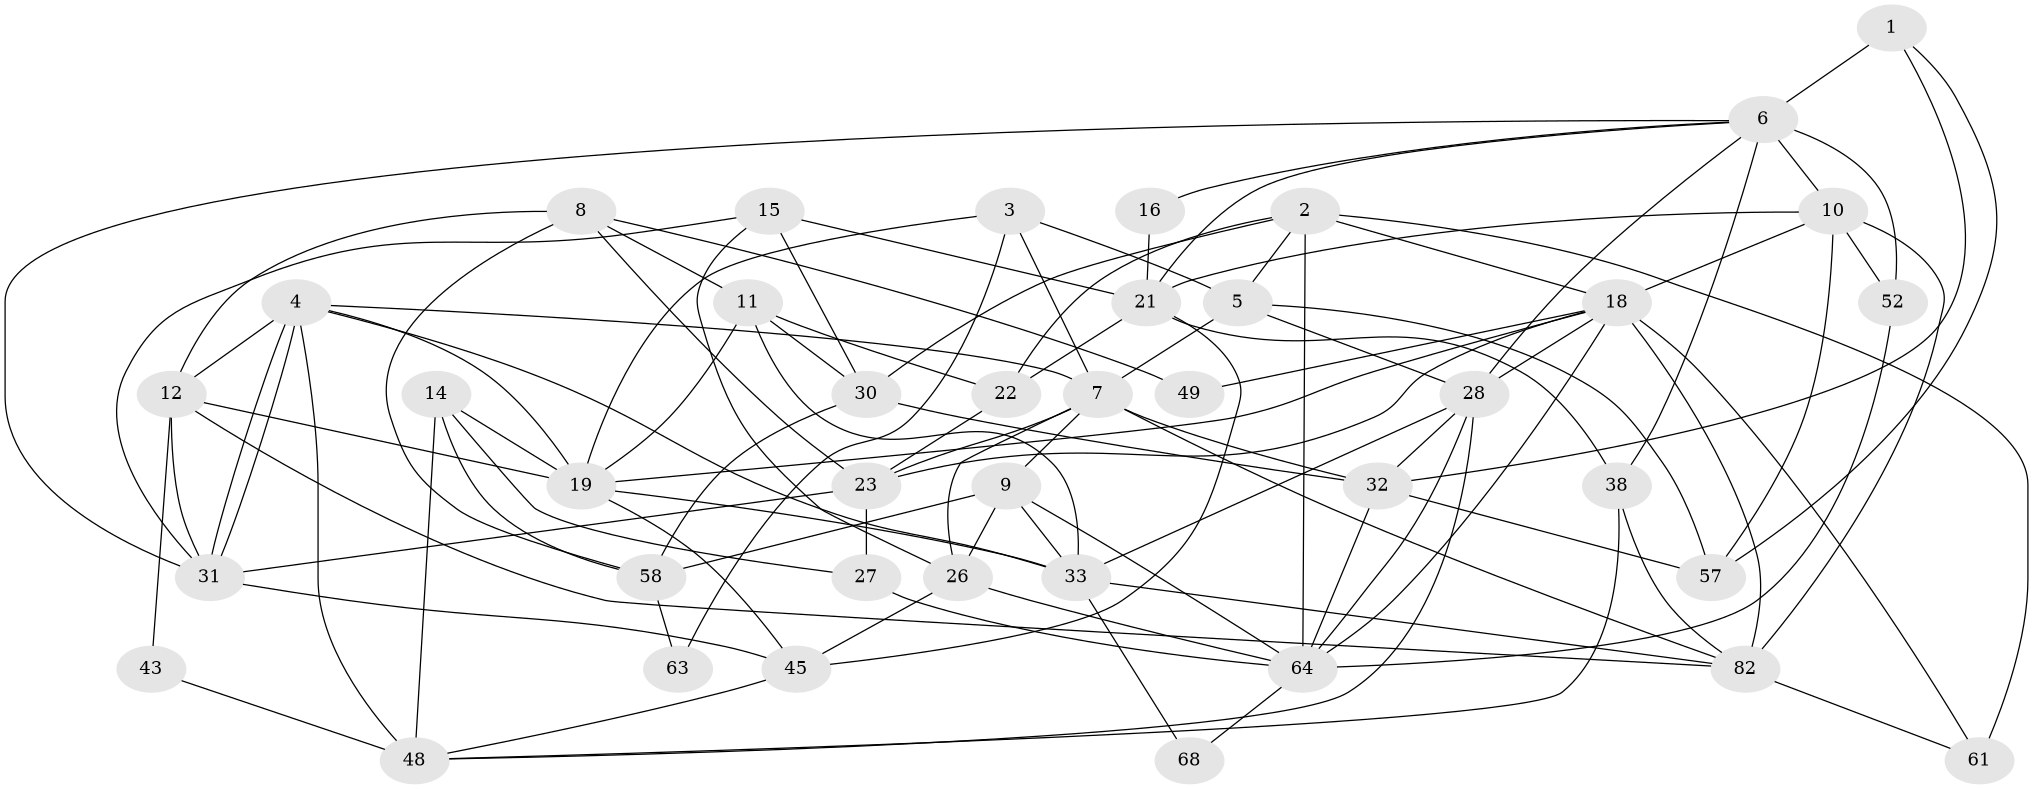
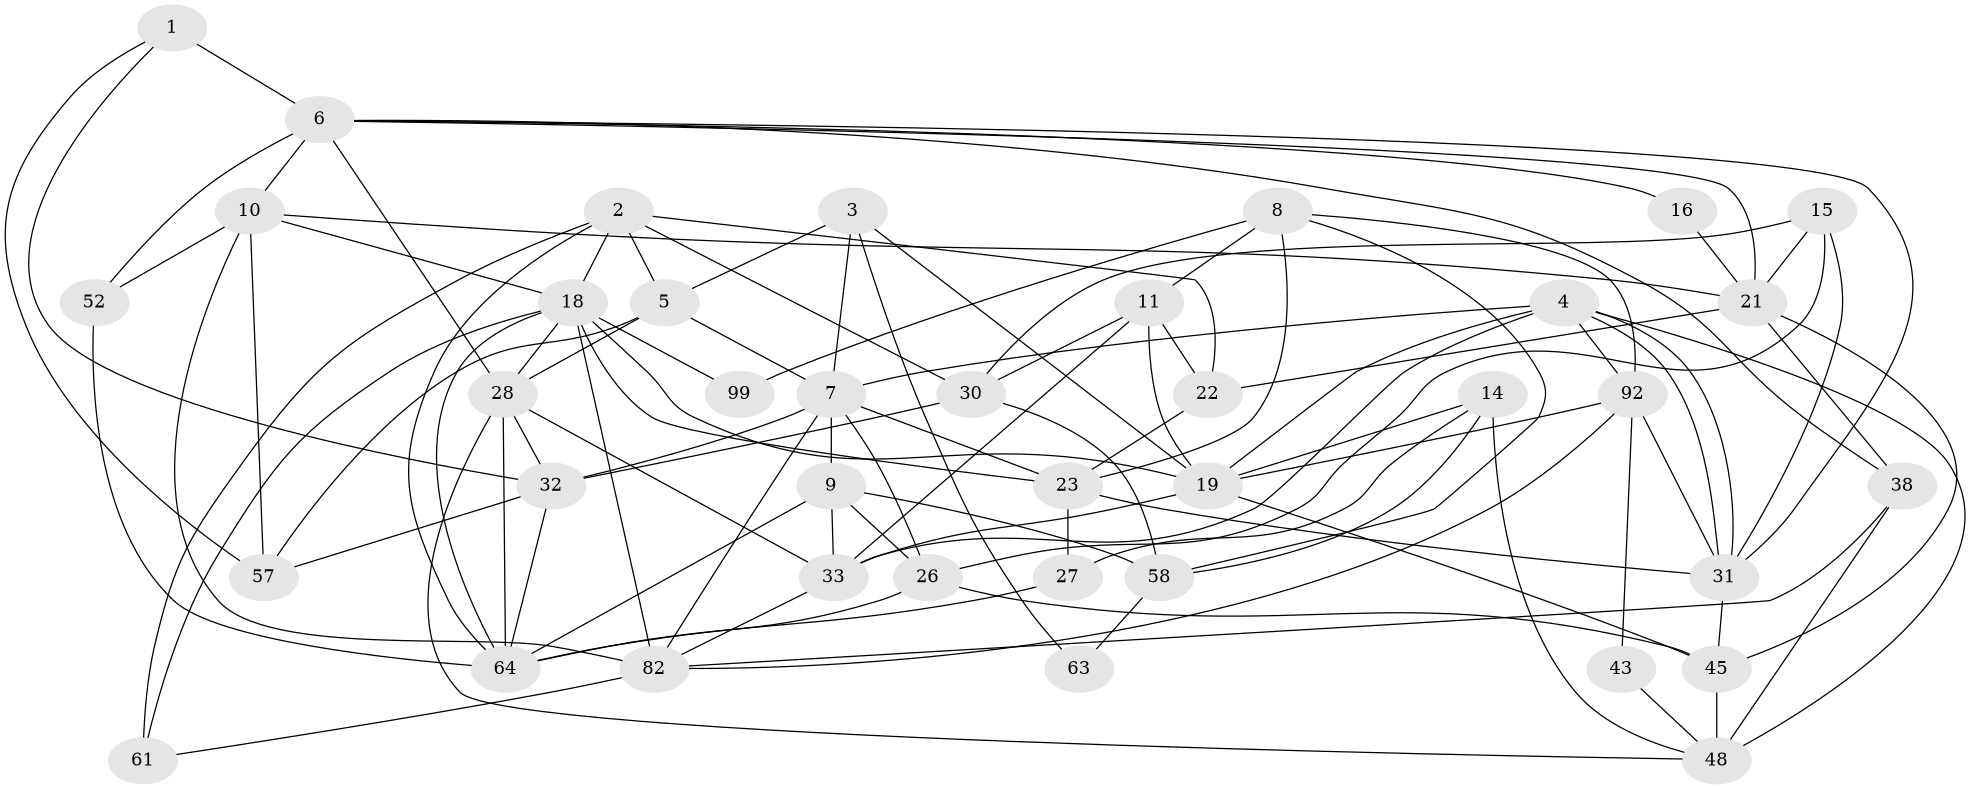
node "12": label "12" -> "92"
node "49": label "49" -> "99"
node "68": removed
